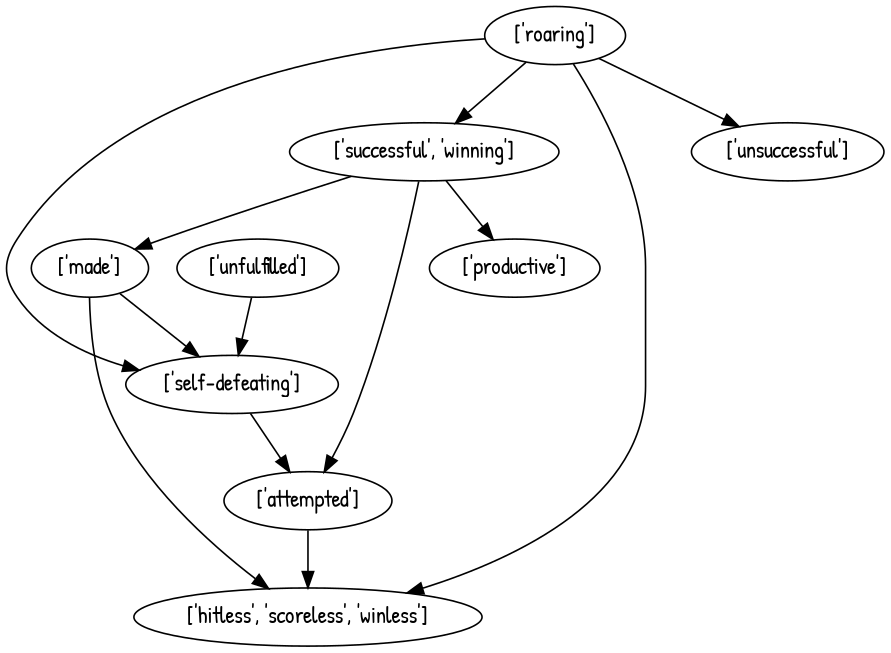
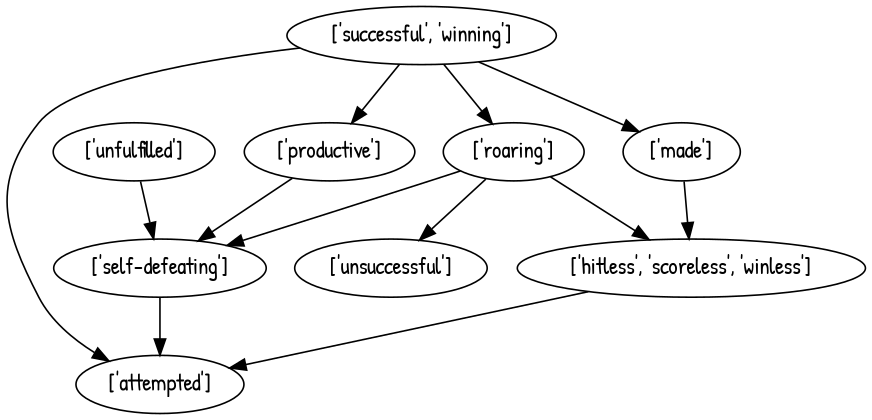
edge "['roaring']" -> "['successful', 'winning']": reversed
edge "['made']" -> "['self-defeating']": now "['productive']" -> "['self-defeating']"
edge "['attempted']" -> "['hitless', 'scoreless', 'winless']": reversed
